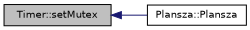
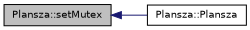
node "Timer::setMutex": label "Timer::setMutex" -> "Plansza::setMutex"
